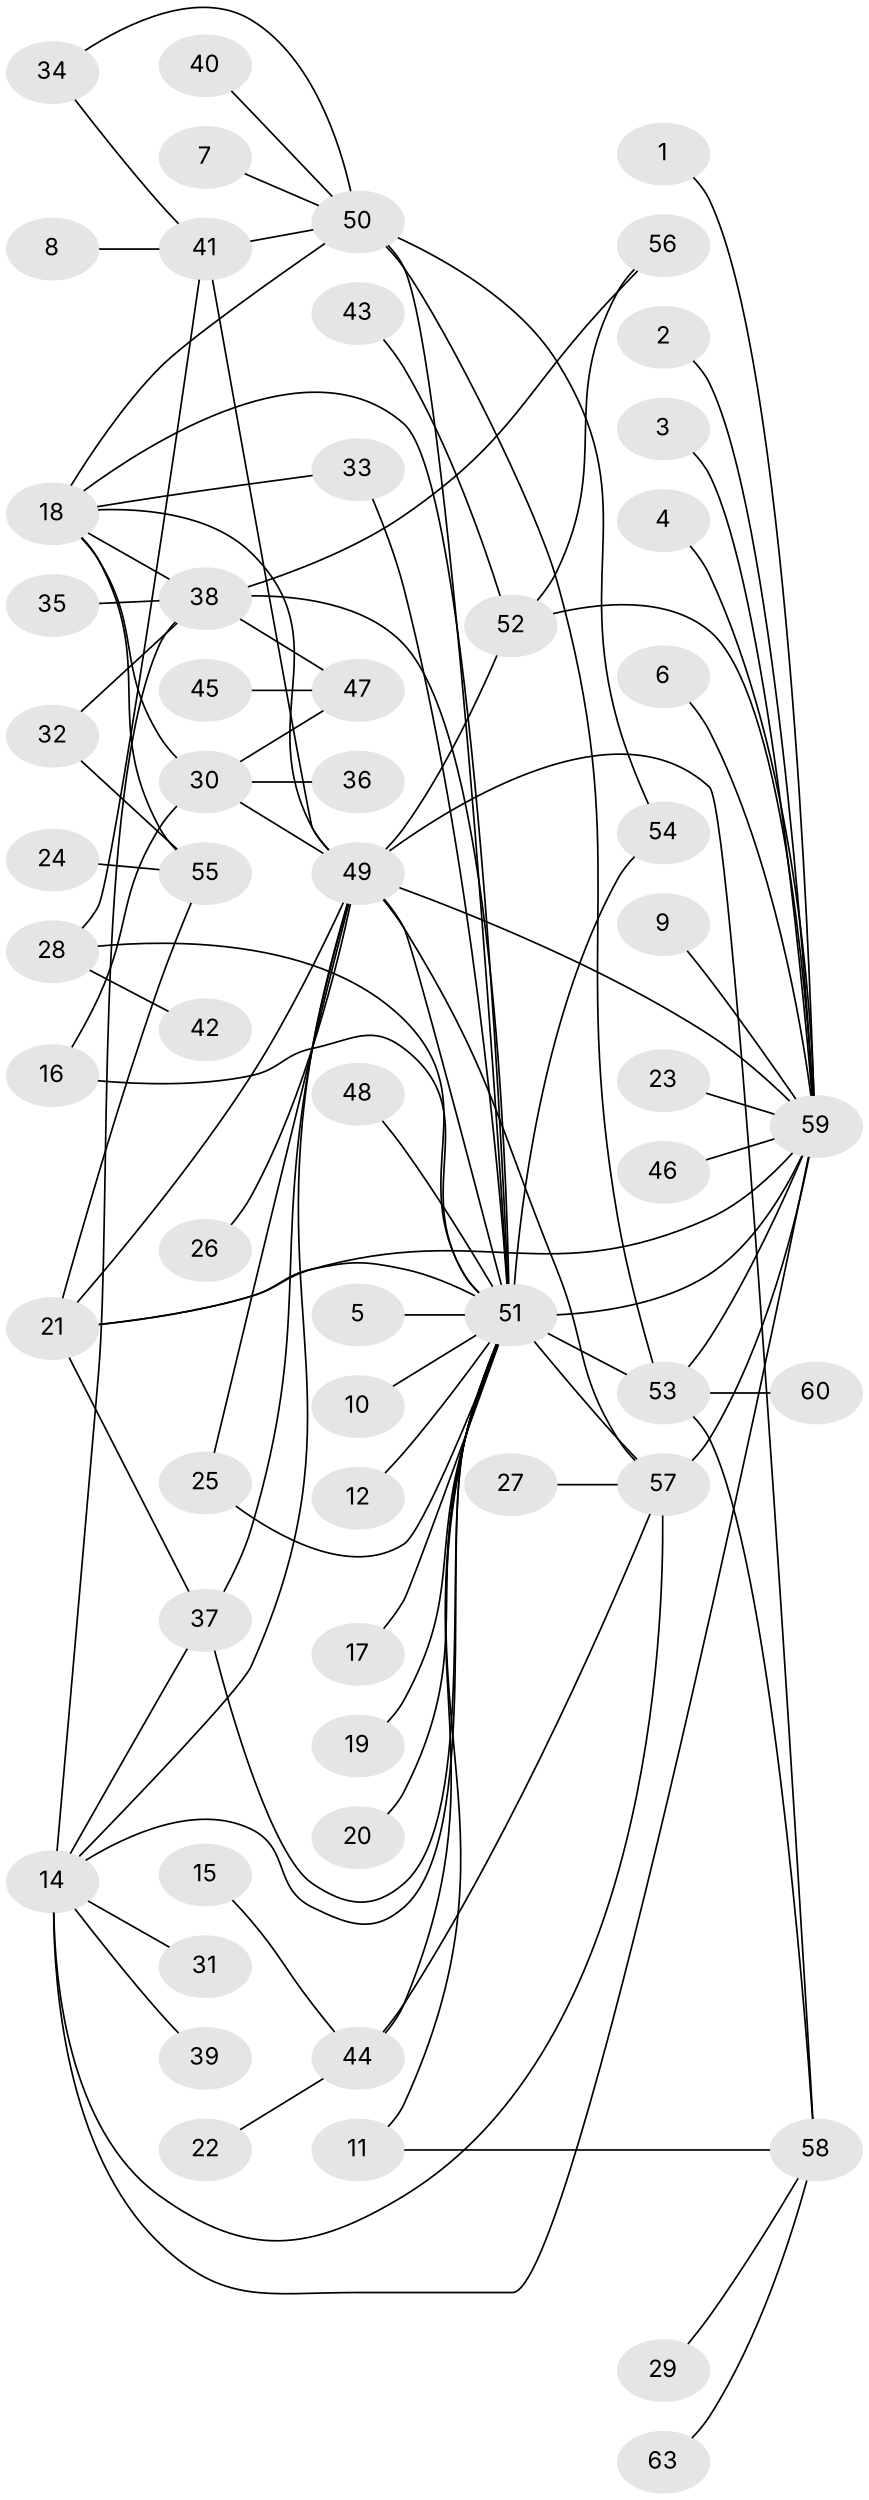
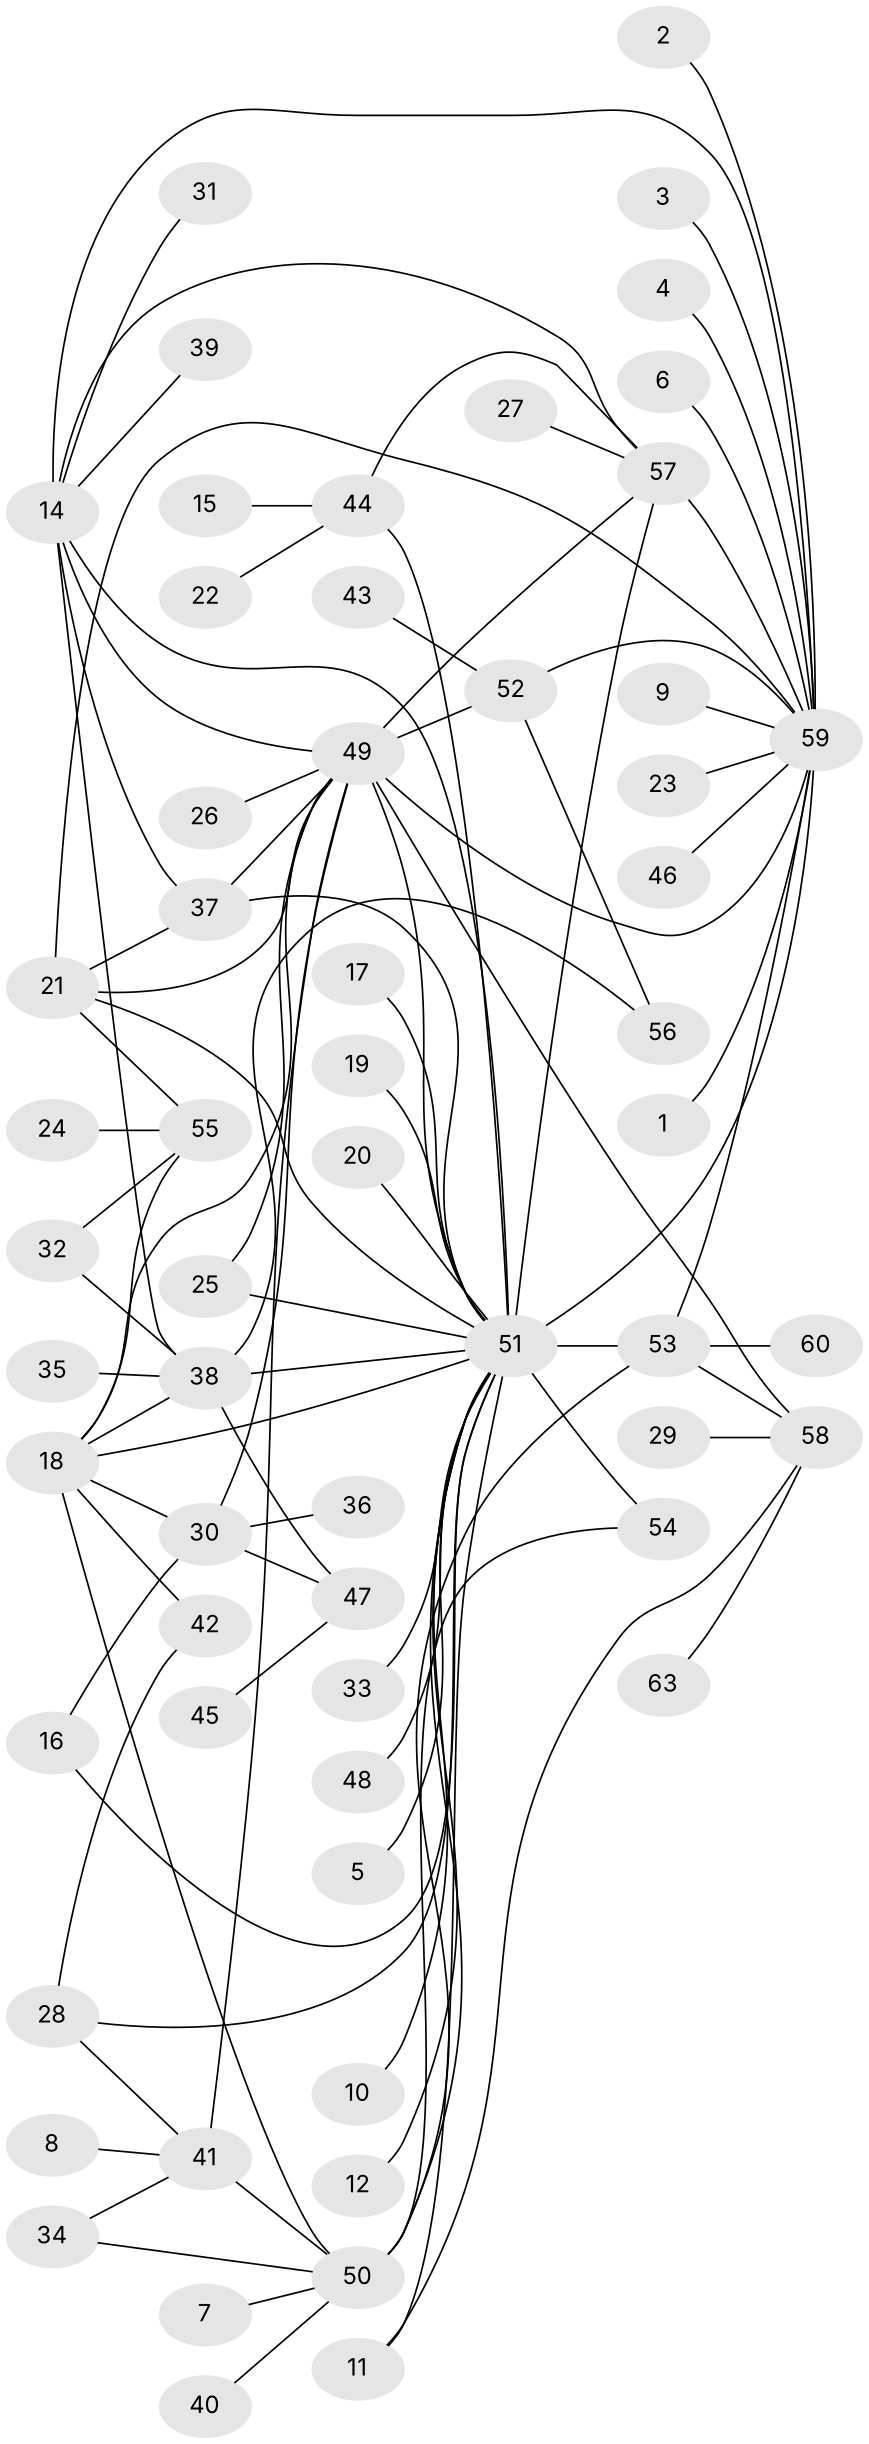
edge "33" -- "18": now "42" -- "18"
